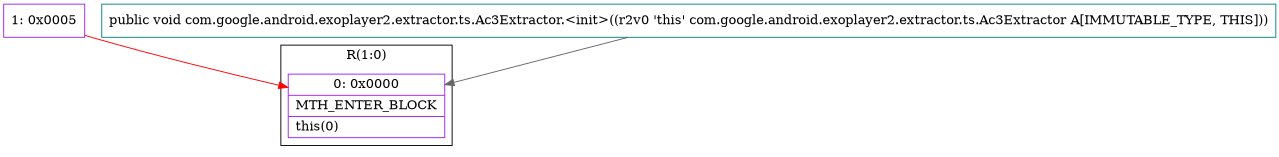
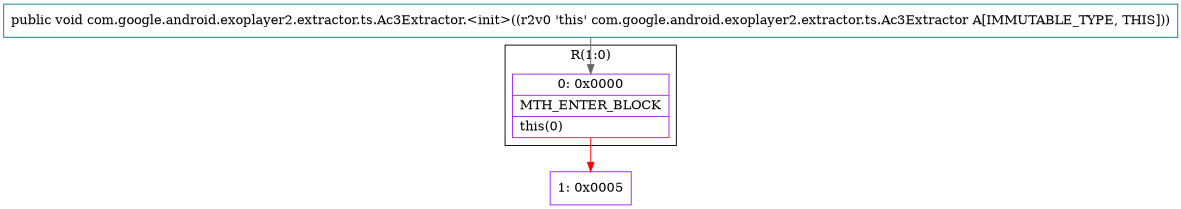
edge "1: 0x0005" -> "0: 0x0000": reversed
